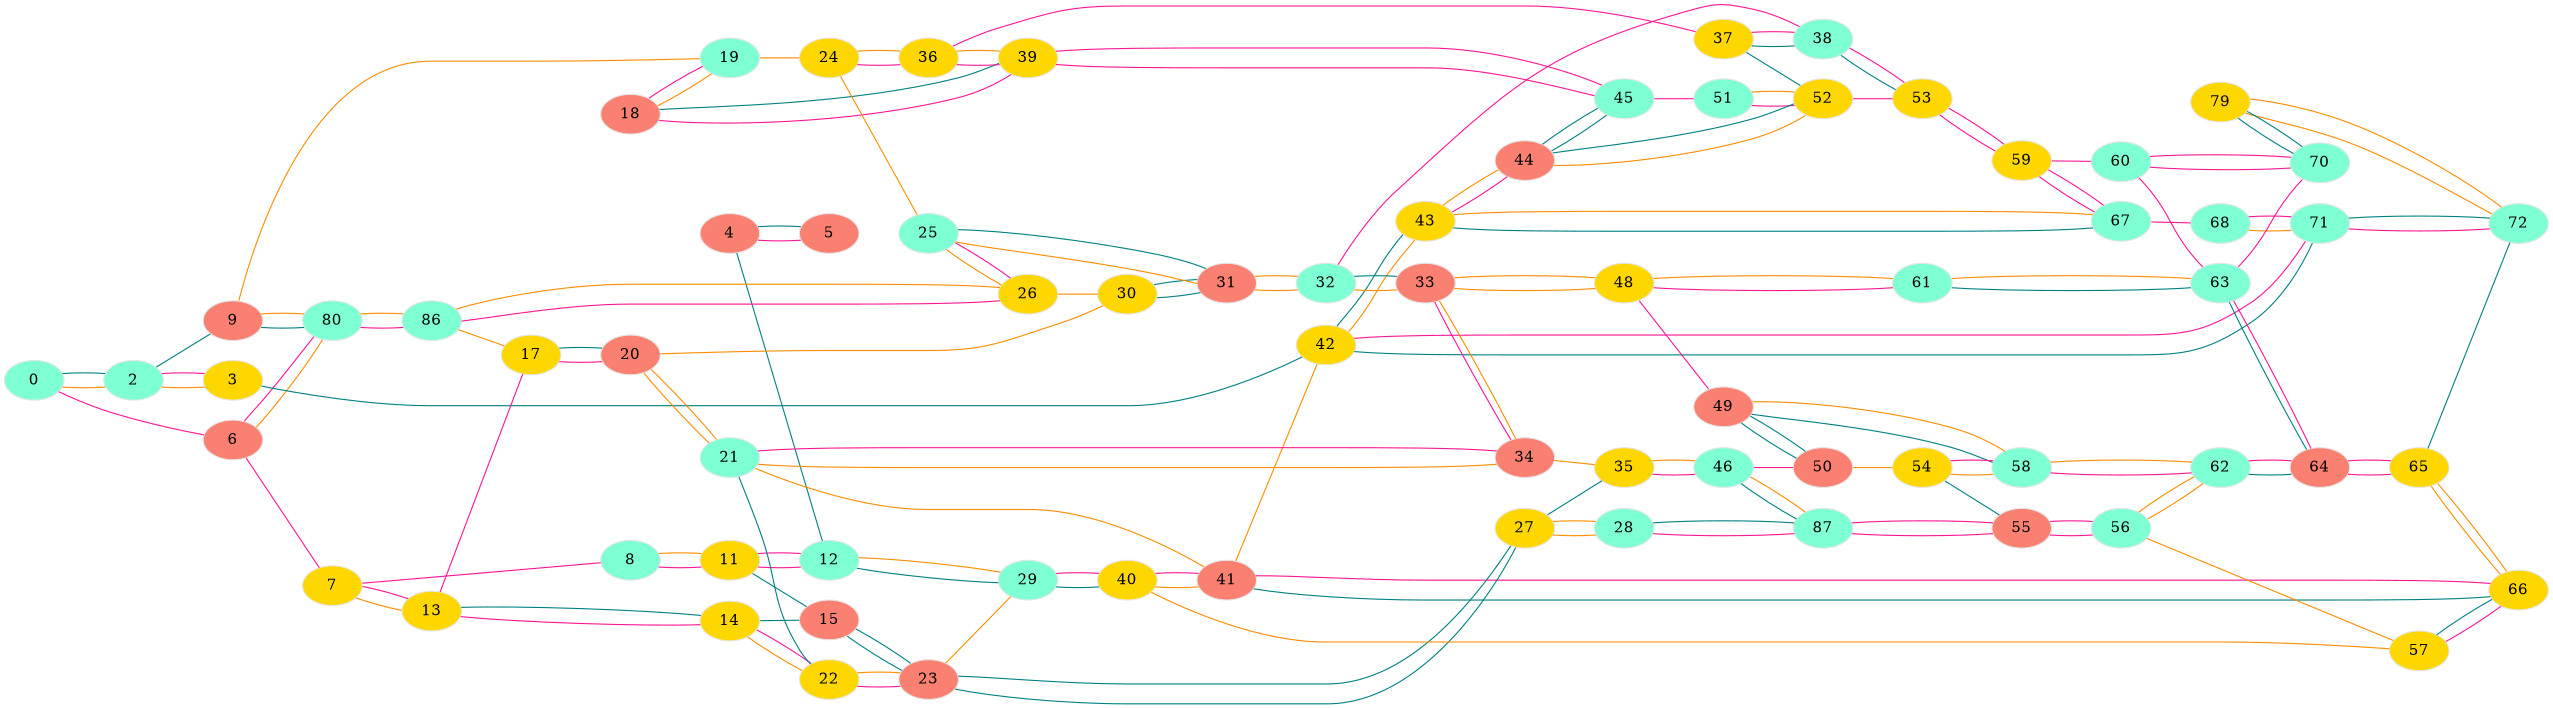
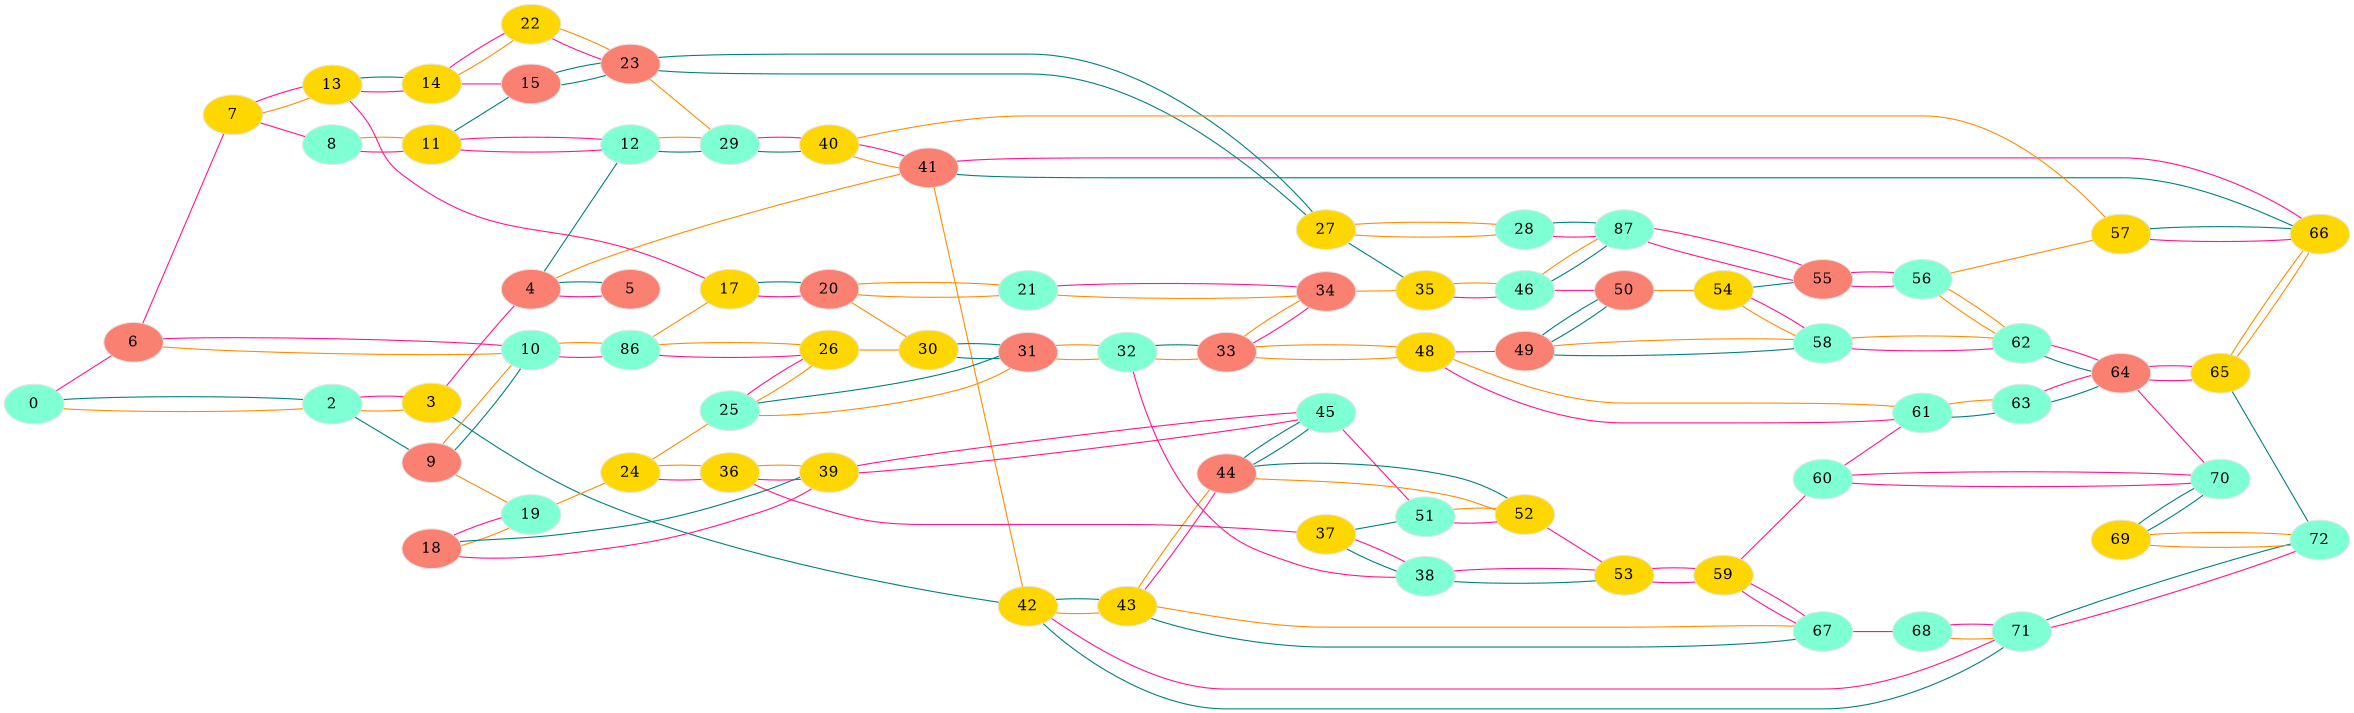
edge "37" -- "52": now "37" -- "51"
node "79": label "79" -> "69"
edge "60" -- "63": now "60" -- "61"
edge "70" -- "63": now "70" -- "64"
node "80": label "80" -> "10"
edge "4" -- "3": added
edge "21" -- "41": now "4" -- "41"
edge "21" -- "22": removed
edge "15" -- "14": color teal -> deeppink
